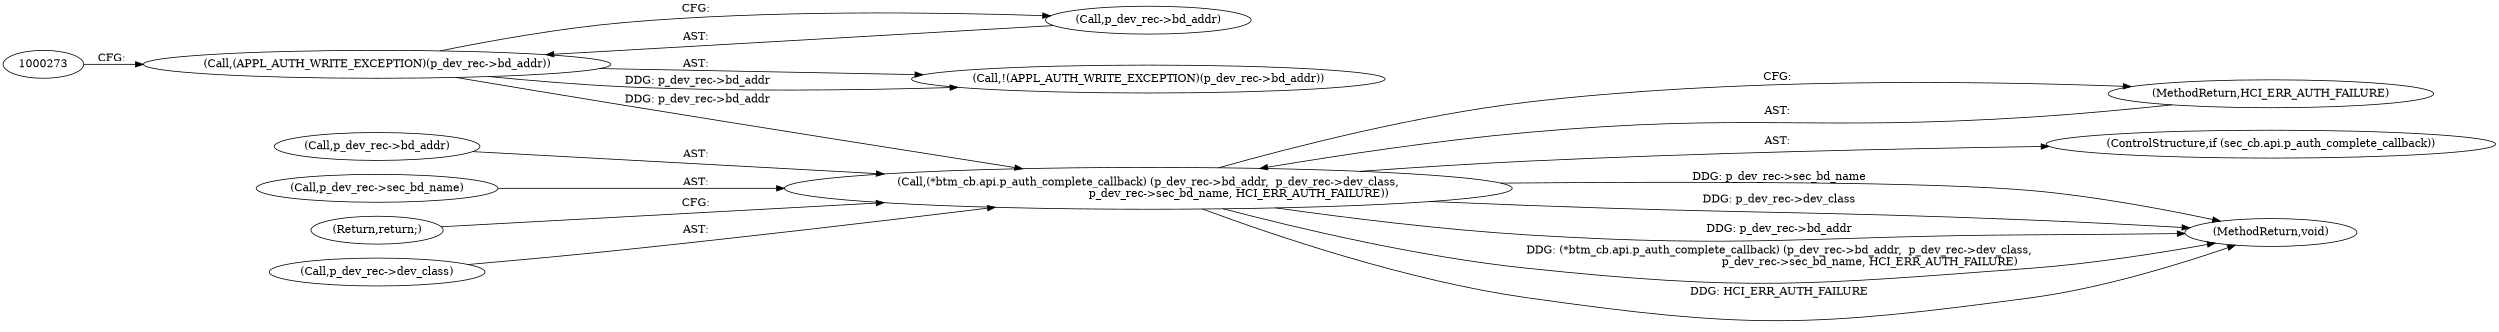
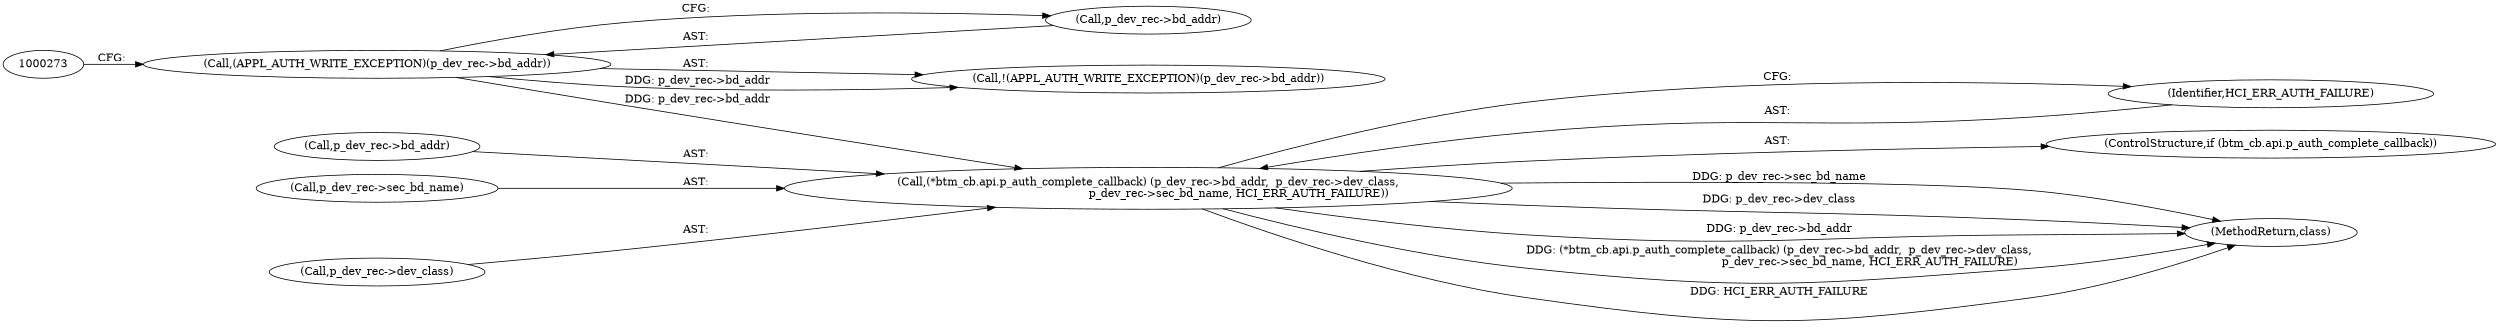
node "(MethodReturn,HCI_ERR_AUTH_FAILURE)": label "(MethodReturn,HCI_ERR_AUTH_FAILURE)" -> "(Identifier,HCI_ERR_AUTH_FAILURE)"
node "(ControlStructure,if (sec_cb.api.p_auth_complete_callback))": label "(ControlStructure,if (sec_cb.api.p_auth_complete_callback))" -> "(ControlStructure,if (btm_cb.api.p_auth_complete_callback))"
node "(Return,return;)": removed
node "(MethodReturn,void)": label "(MethodReturn,void)" -> "(MethodReturn,class)"
